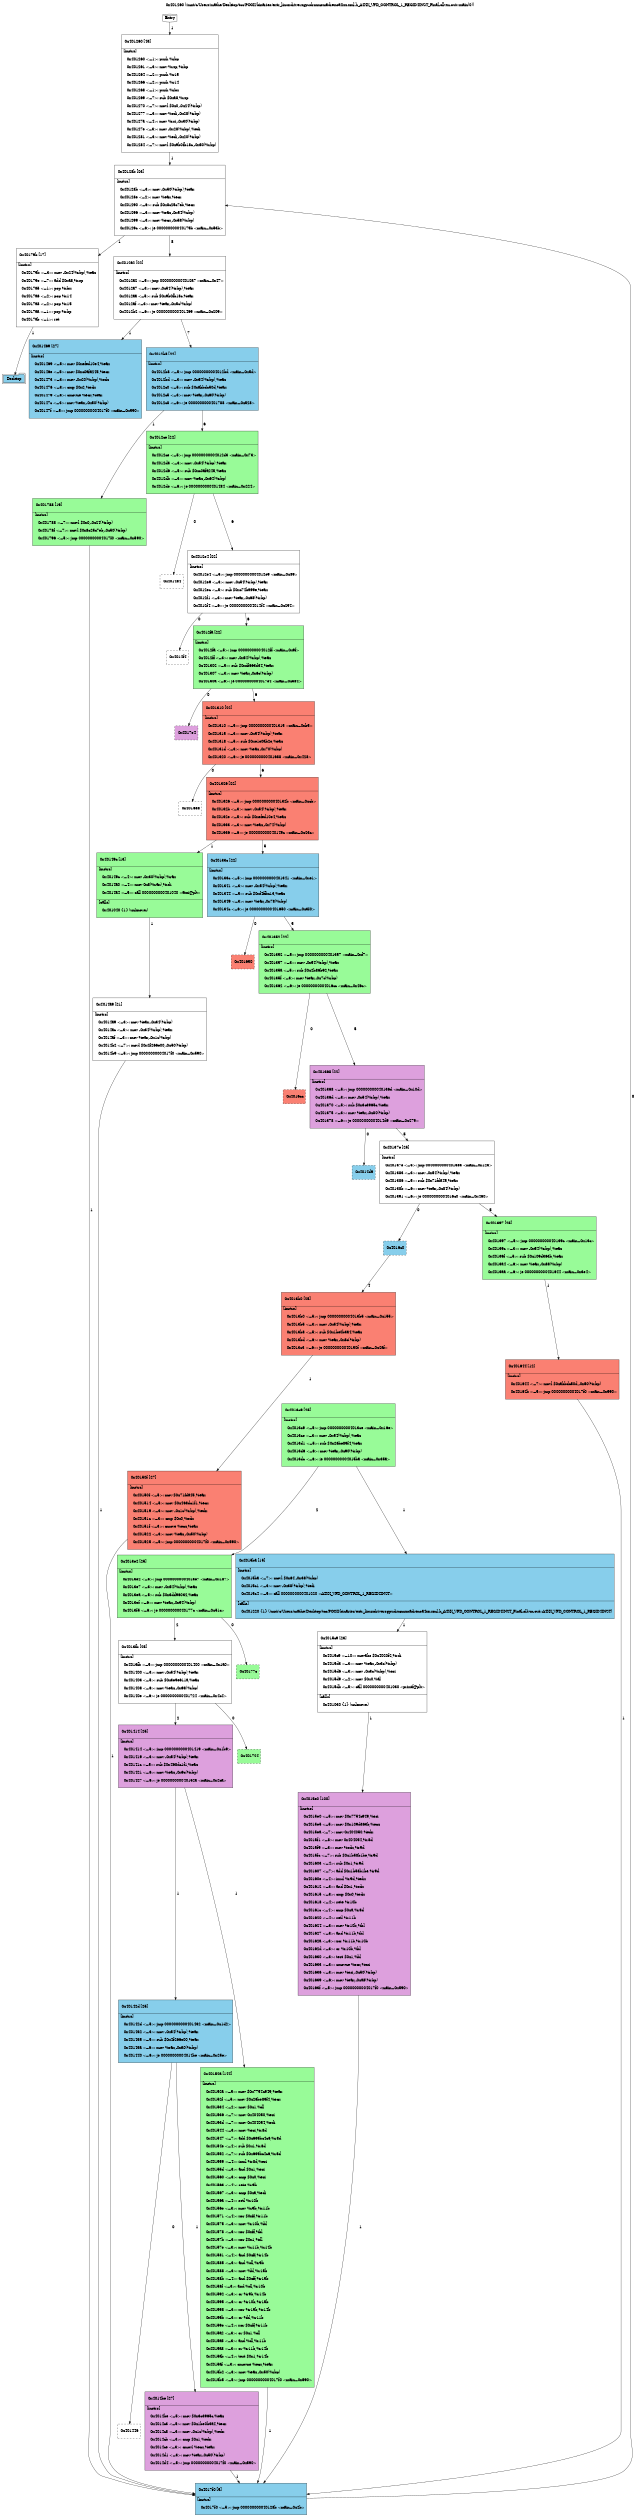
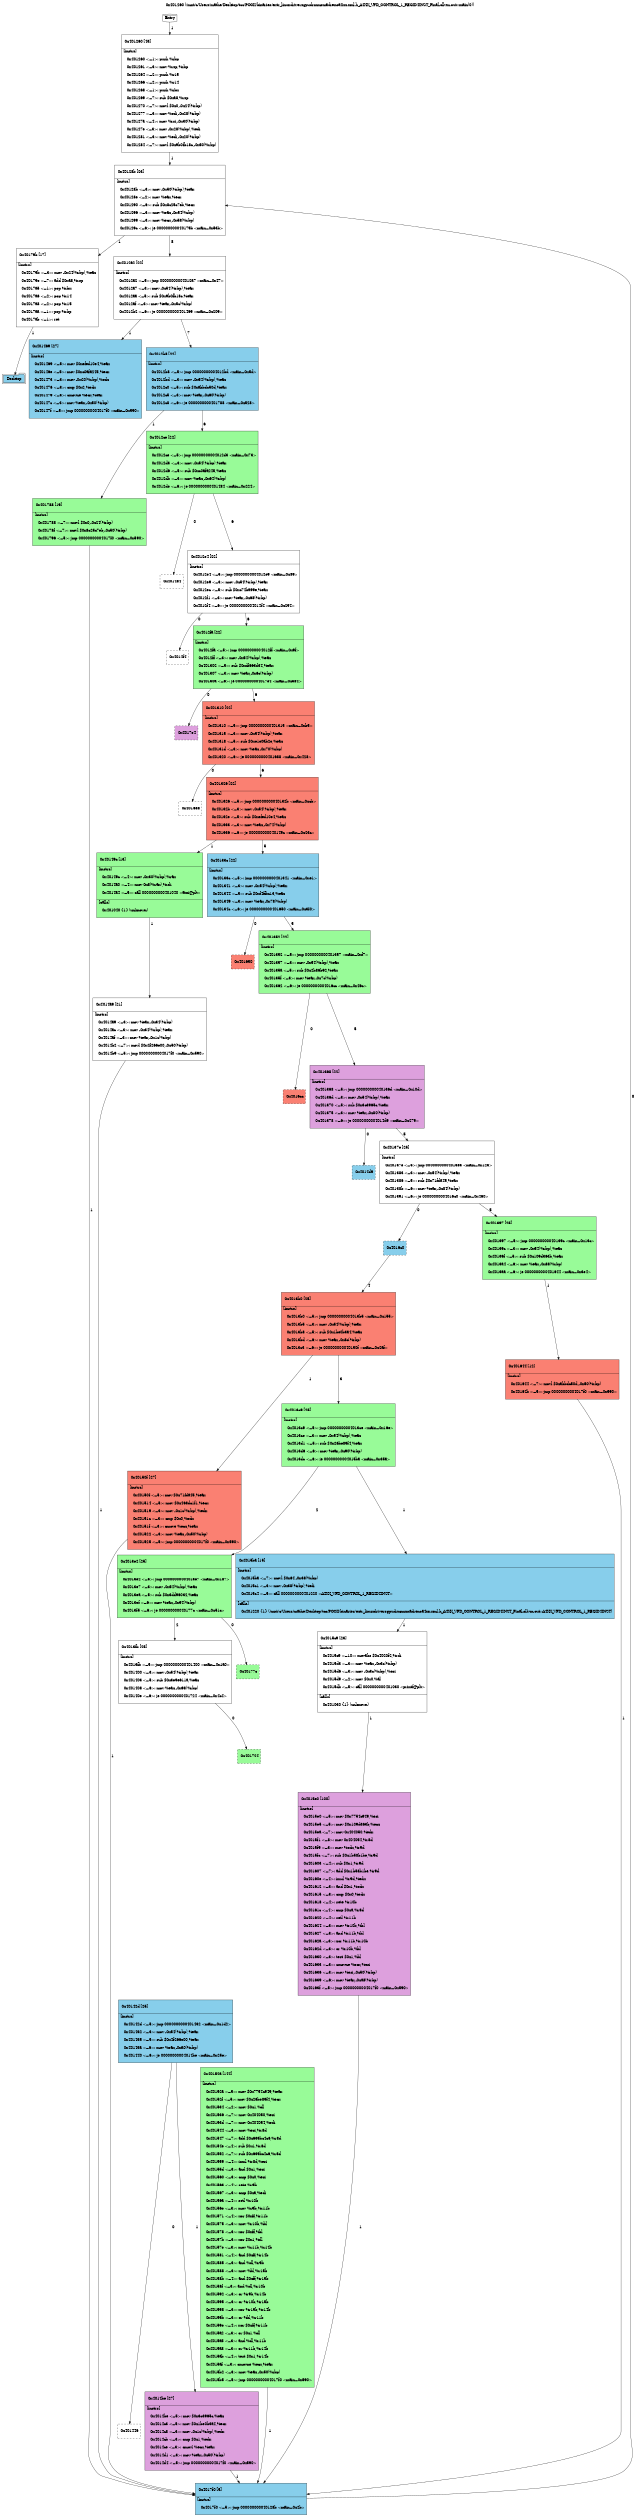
edge "0x4013b0 [25]" -> "0x4013c9 [25]": added, label "3"
node "0x401414 [25]": removed
